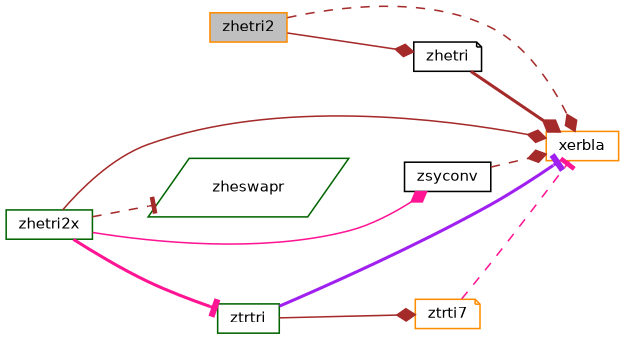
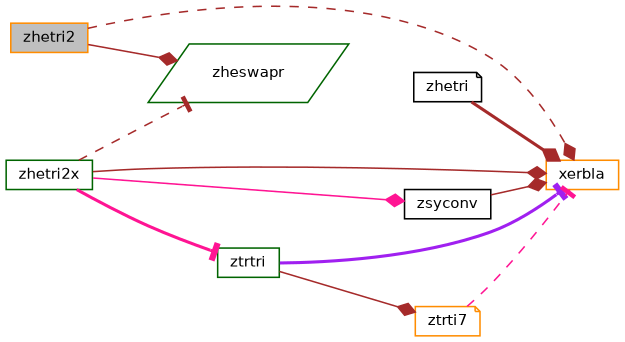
edge "zhetri2" -> "zhetri": now "zhetri2" -> "zheswapr"
edge "zsyconv" -> "xerbla": style dashed -> solid
